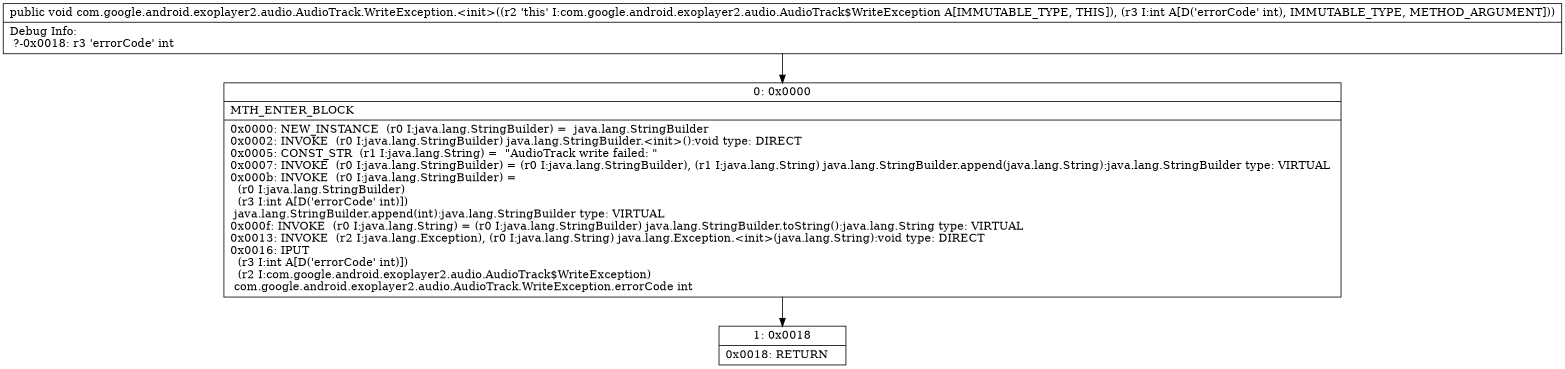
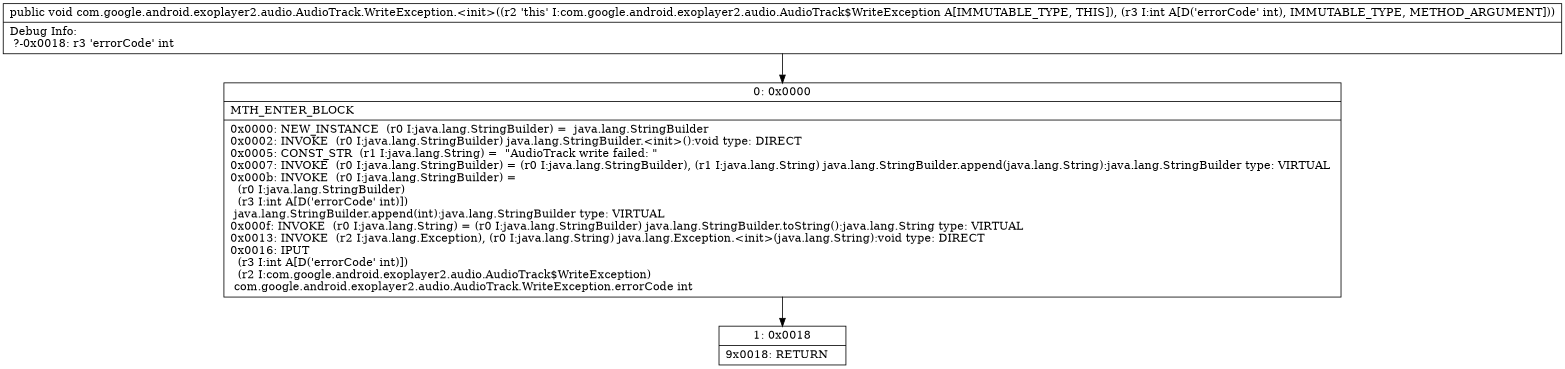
node "1: 0x0018": text "0x0018: RETURN" -> "9x0018: RETURN"
